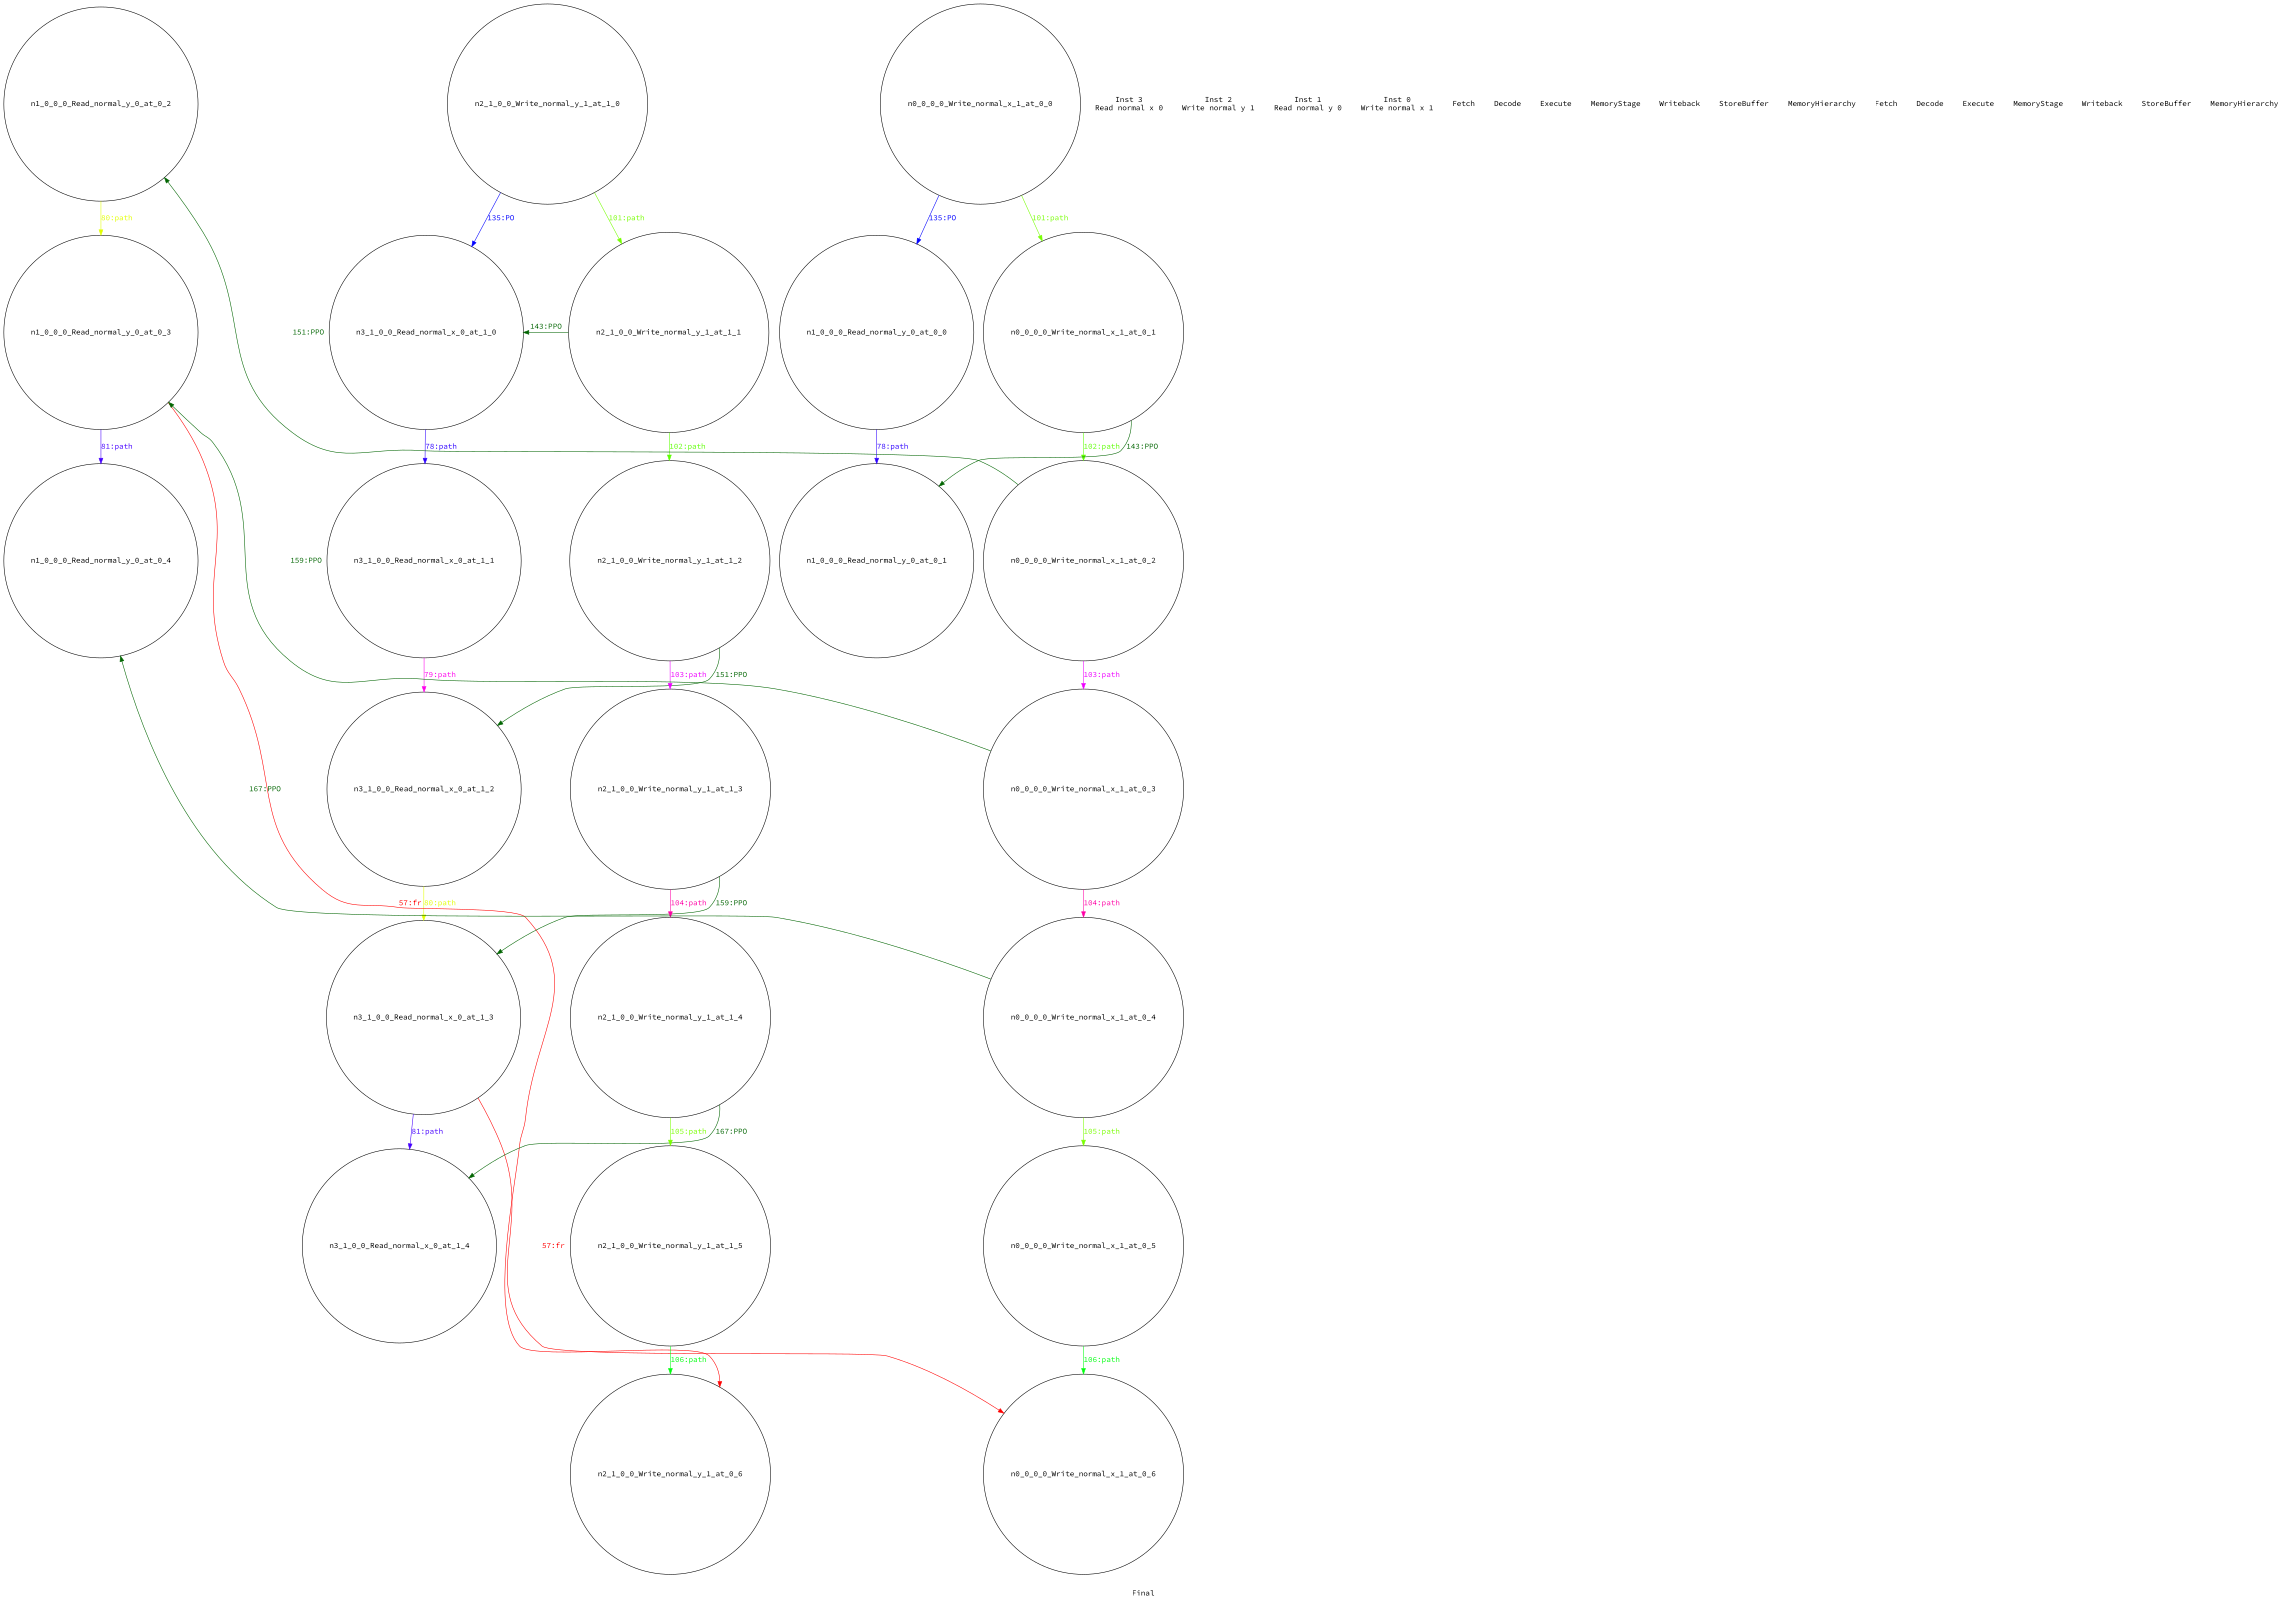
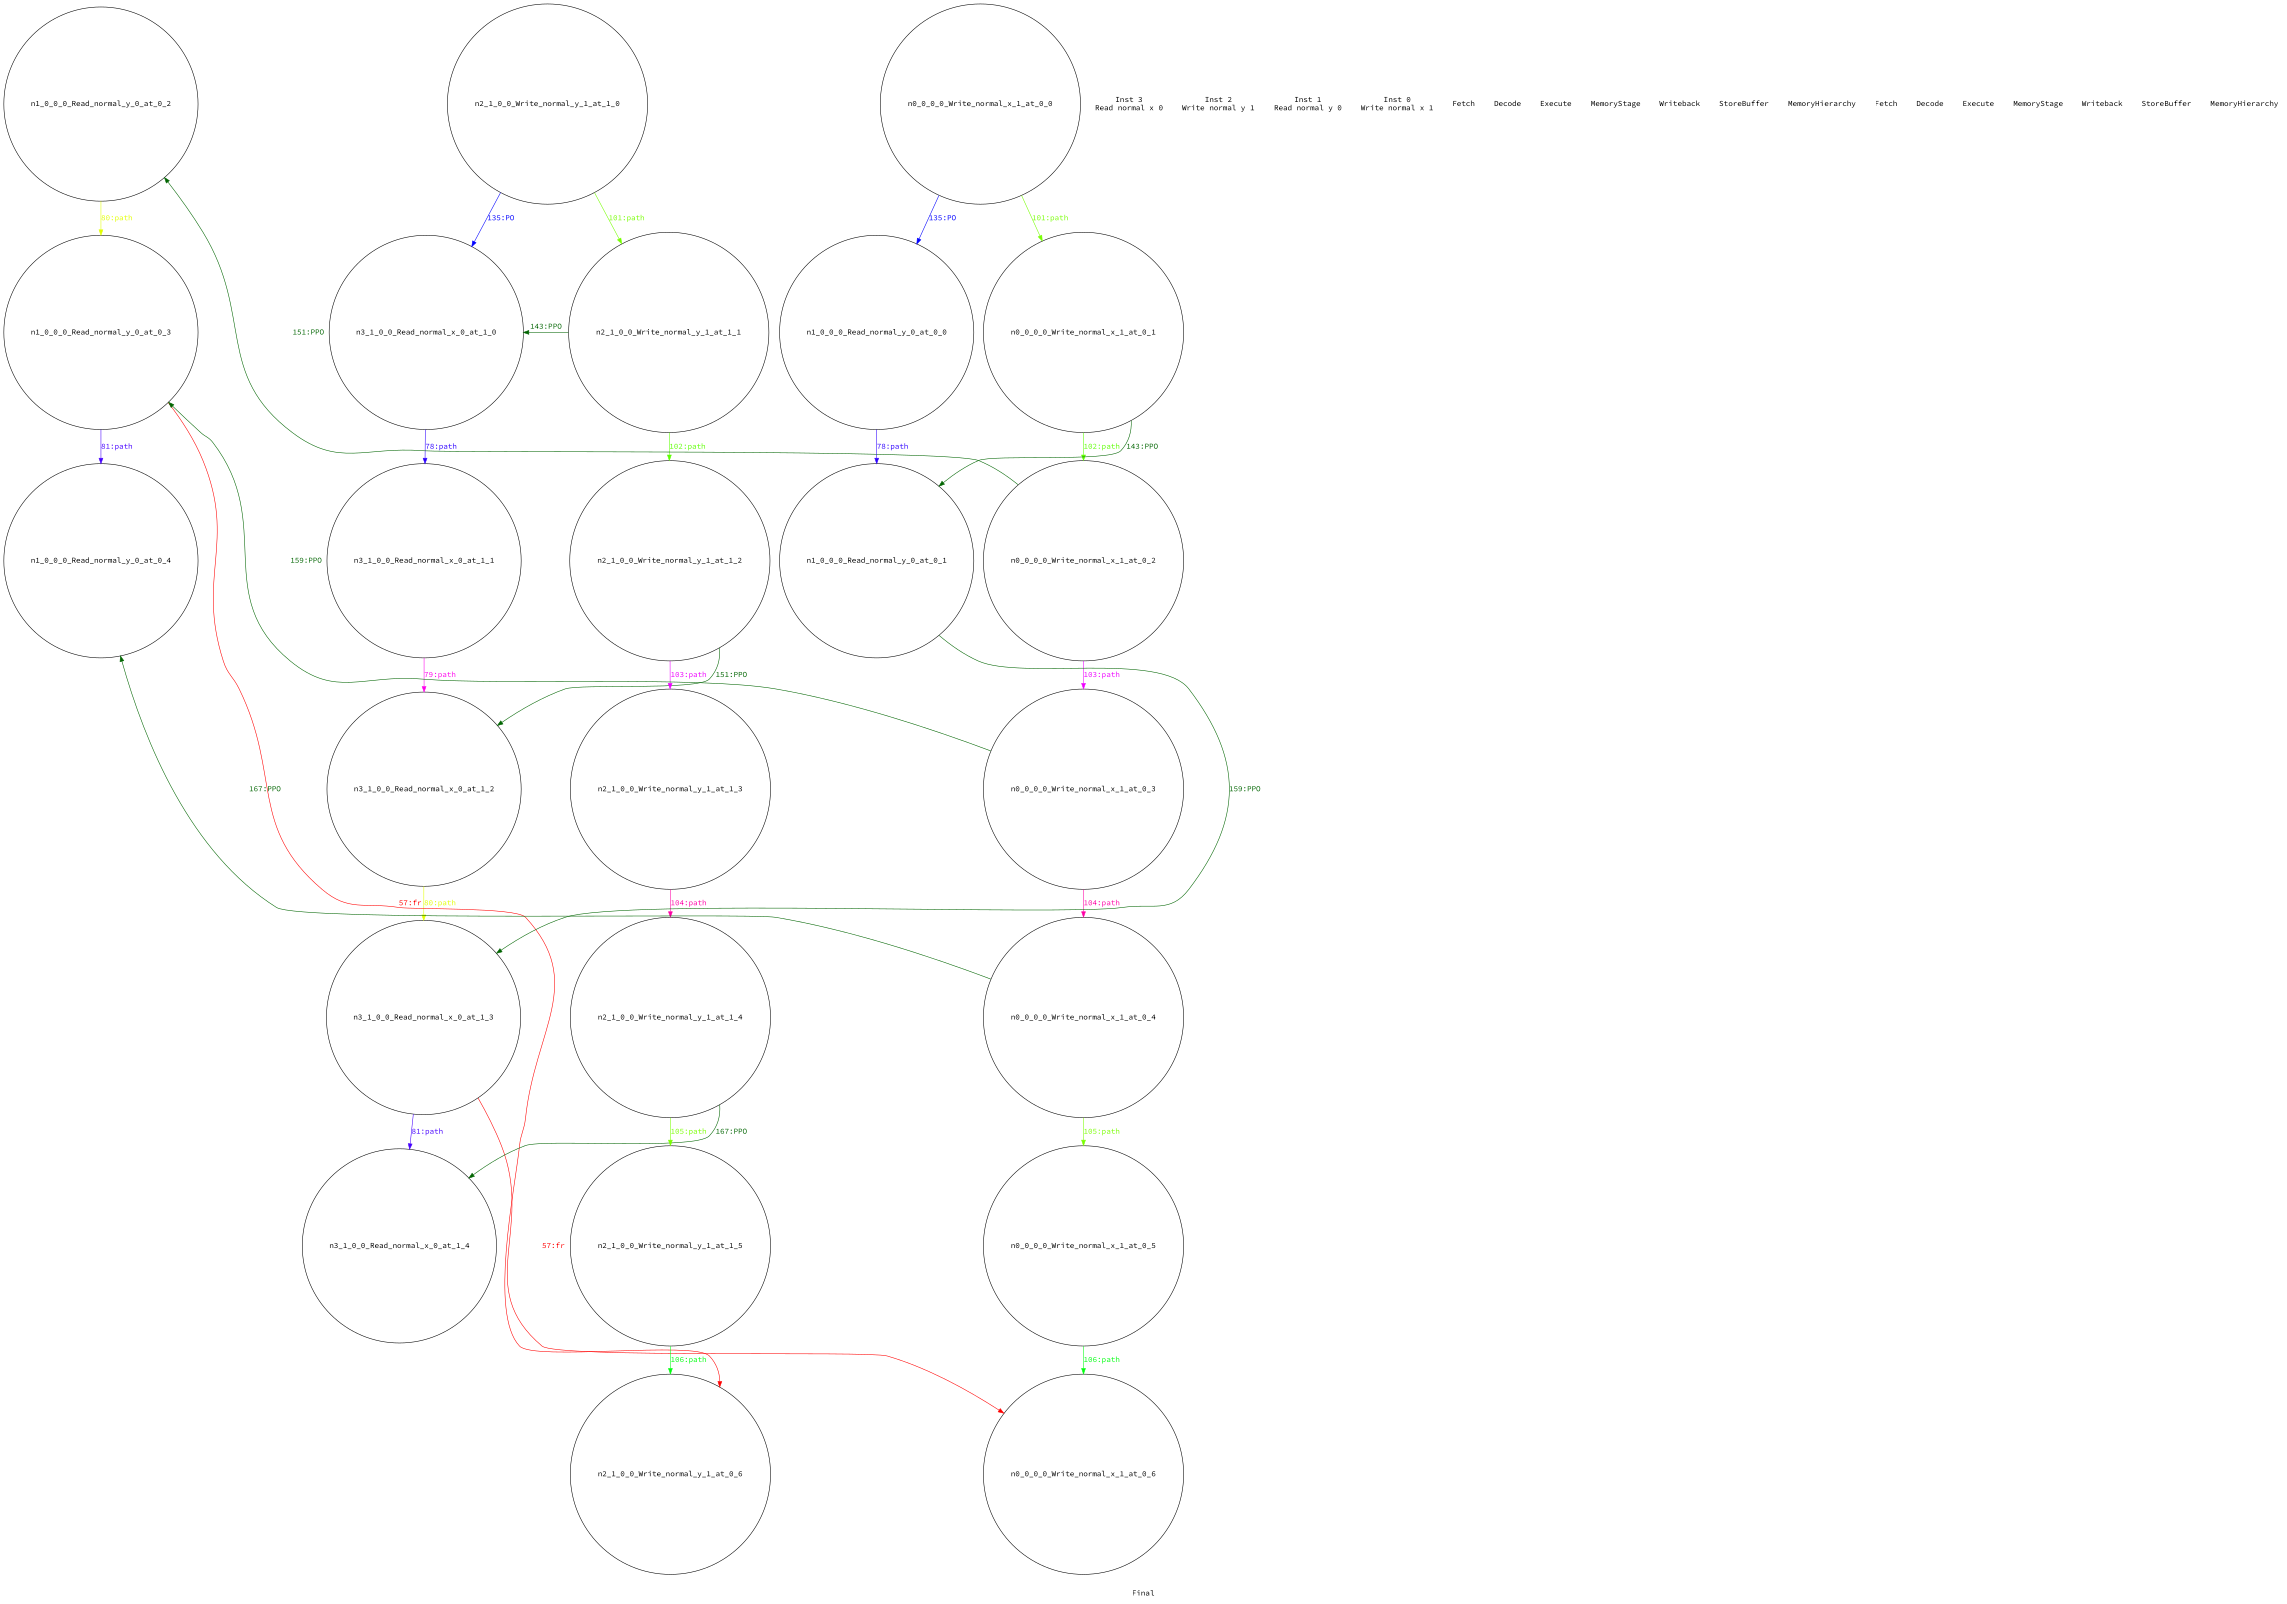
edge "n2_1_0_0_Write_normal_y_1_at_1_3" -> "n3_1_0_0_Read_normal_x_0_at_1_3": now "n1_0_0_0_Read_normal_y_0_at_0_1" -> "n3_1_0_0_Read_normal_x_0_at_1_3"
